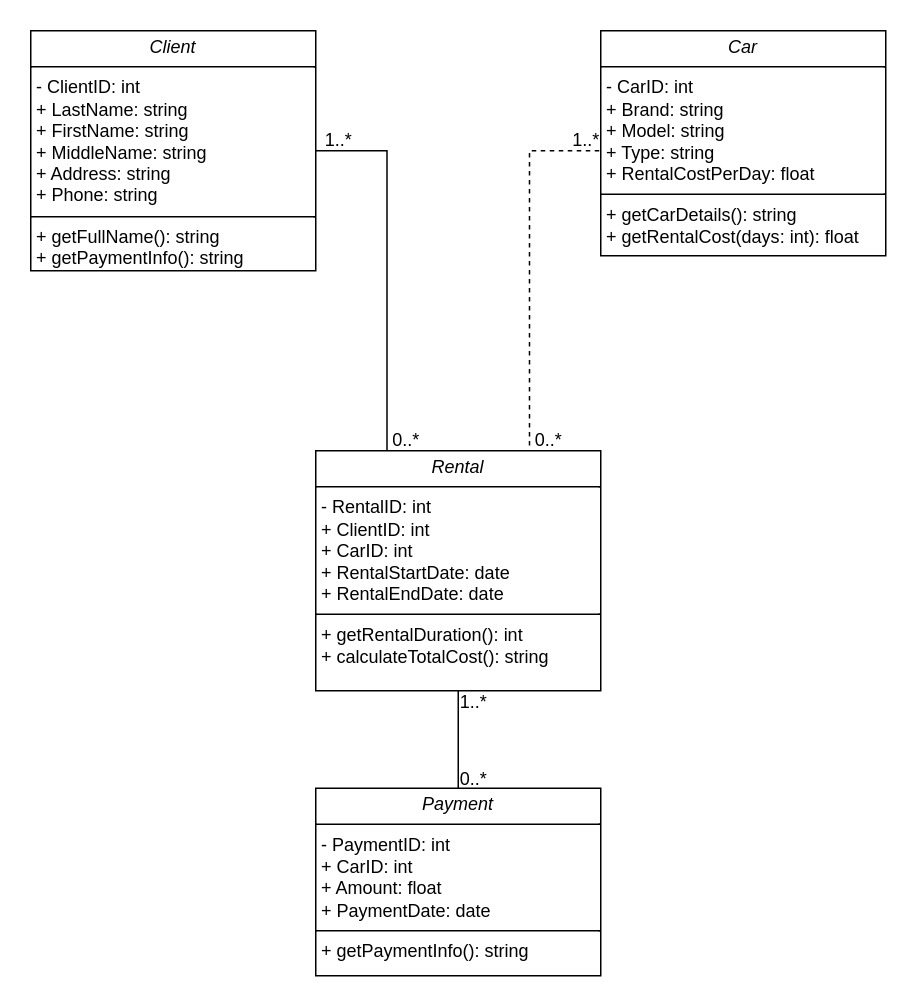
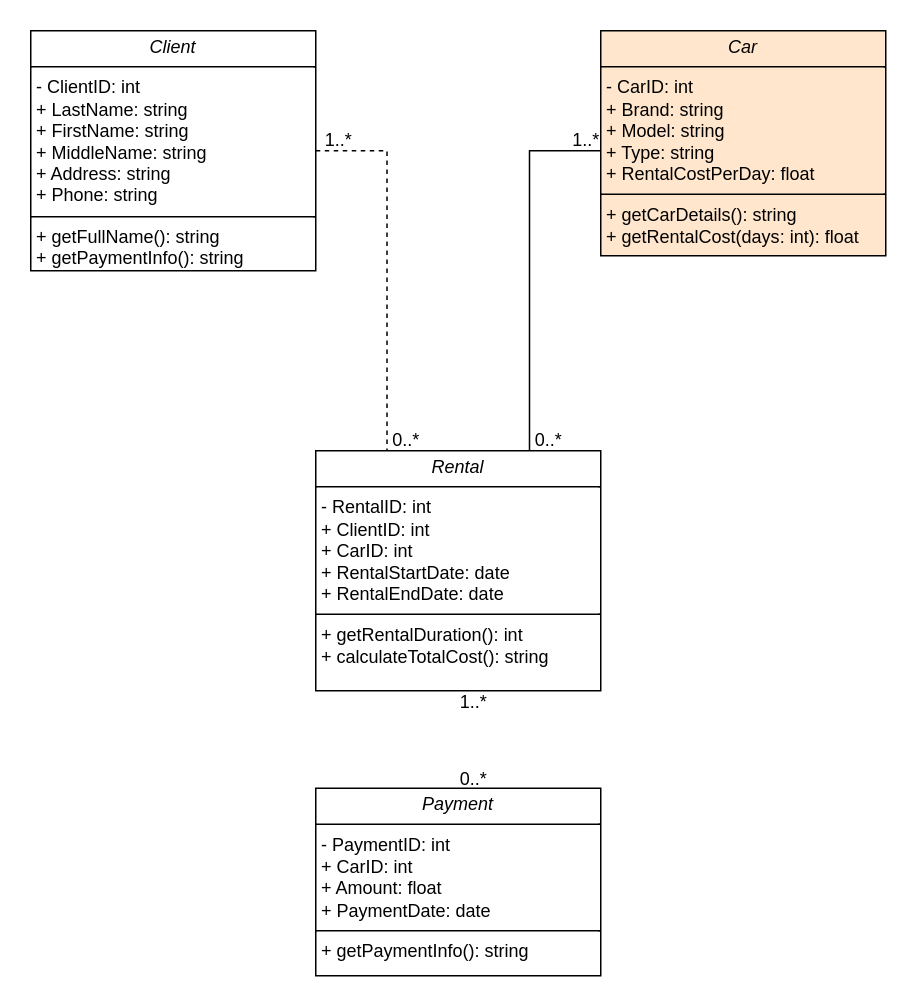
node "Car - CarID: int + Brand: string + Model: string + Type: string + RentalCostPerDay: float + getCarDetails(): string + getRentalCost(days: int): float": fillcolor #ffffff -> #ffe6cc
edge "Car - CarID: int + Brand: string + Model: string + Type: string + RentalCostPerDay: float + getCarDetails(): string + getRentalCost(days: int): float" -- "Rental - RentalID: int + ClientID: int + CarID: int + RentalStartDate: date + RentalEndDate: date + getRentalDuration(): int + calculateTotalCost(): string": style dashed -> solid
edge "Client - ClientID: int + LastName: string + FirstName: string + MiddleName: string + Address: string + Phone: string + getFullName(): string + getPaymentInfo(): string" -- "Rental - RentalID: int + ClientID: int + CarID: int + RentalStartDate: date + RentalEndDate: date + getRentalDuration(): int + calculateTotalCost(): string": style solid -> dashed
edge "Rental - RentalID: int + ClientID: int + CarID: int + RentalStartDate: date + RentalEndDate: date + getRentalDuration(): int + calculateTotalCost(): string" -- "Payment - PaymentID: int + CarID: int + Amount: float + PaymentDate: date + getPaymentInfo(): string": removed
